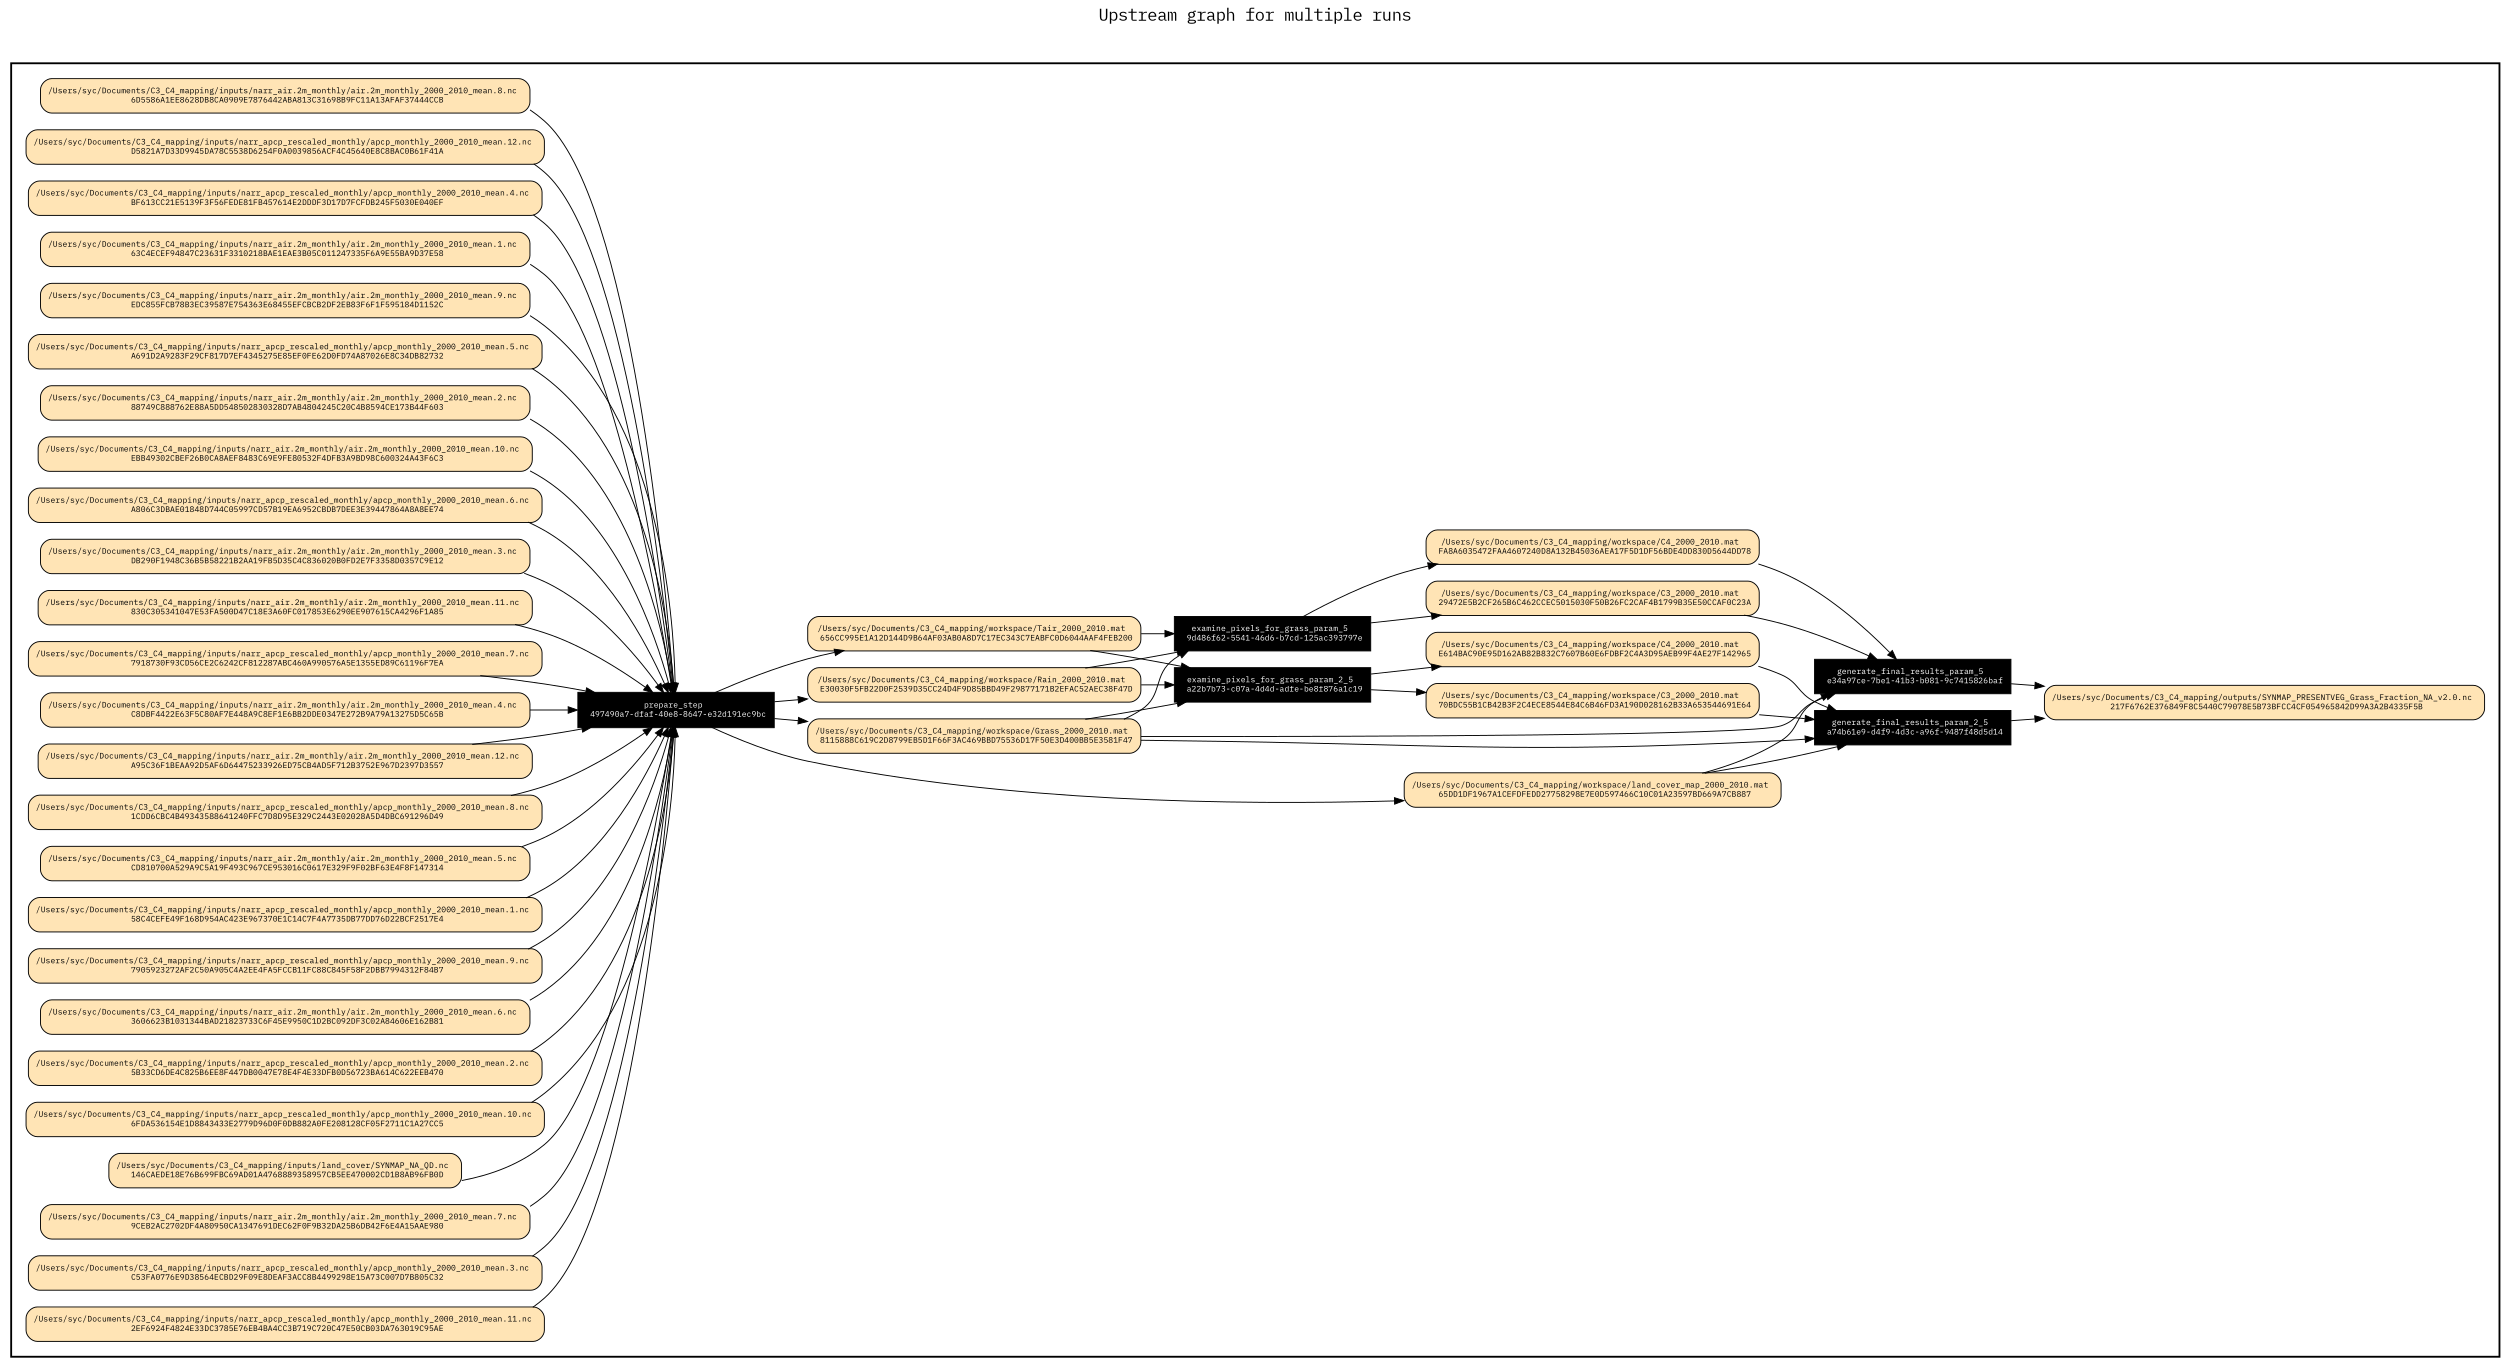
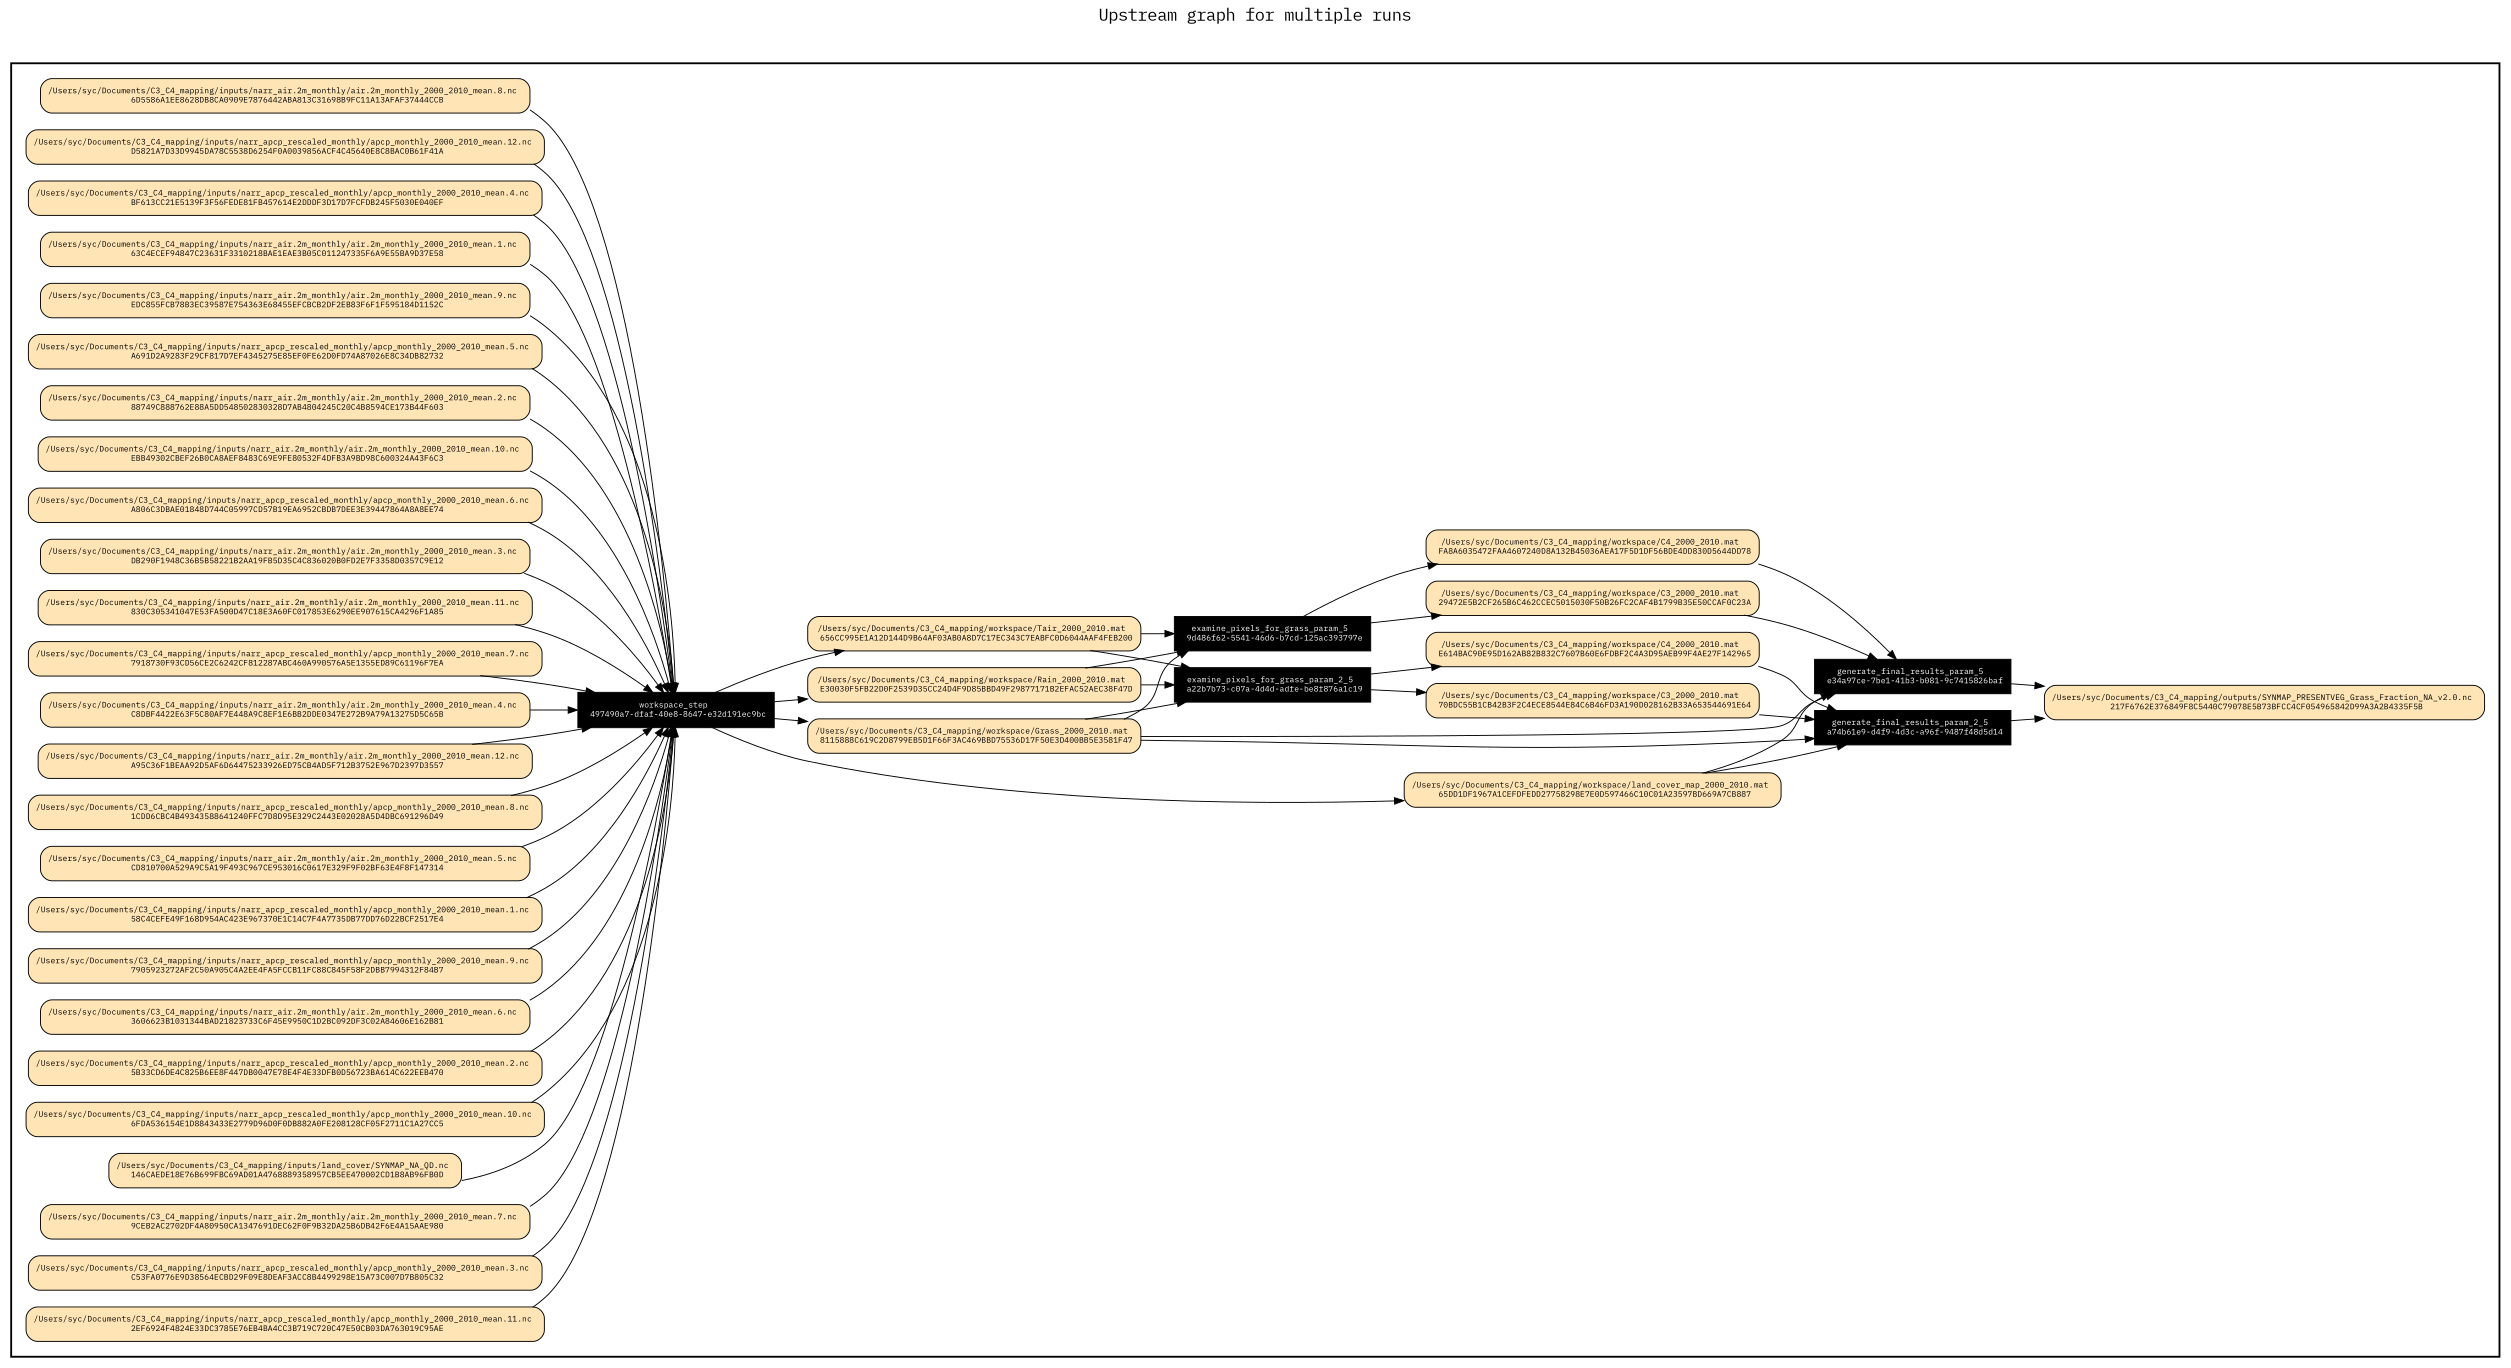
node "prepare_step 497490a7-dfaf-40e8-8647-e32d191ec9bc": label "prepare_step 497490a7-dfaf-40e8-8647-e32d191ec9bc" -> "workspace_step 497490a7-dfaf-40e8-8647-e32d191ec9bc"
